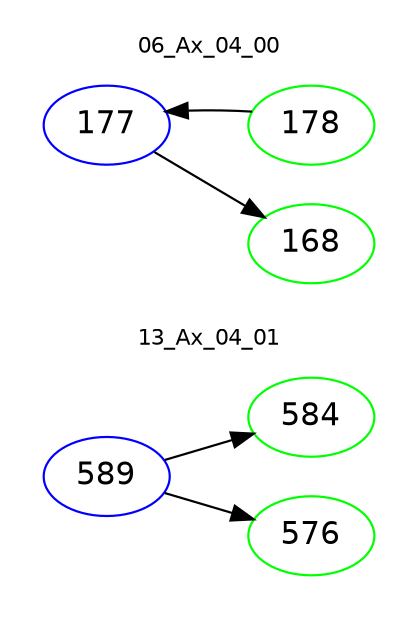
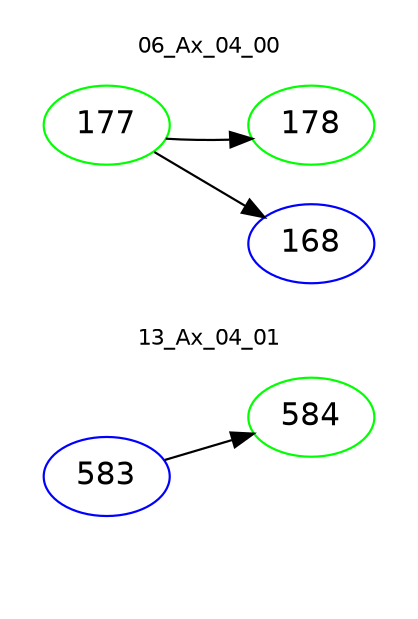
edge "178" -> "177": reversed
node "177": color blue -> green
node "168": color green -> blue
node "589": label "589" -> "583"
node "576": removed
